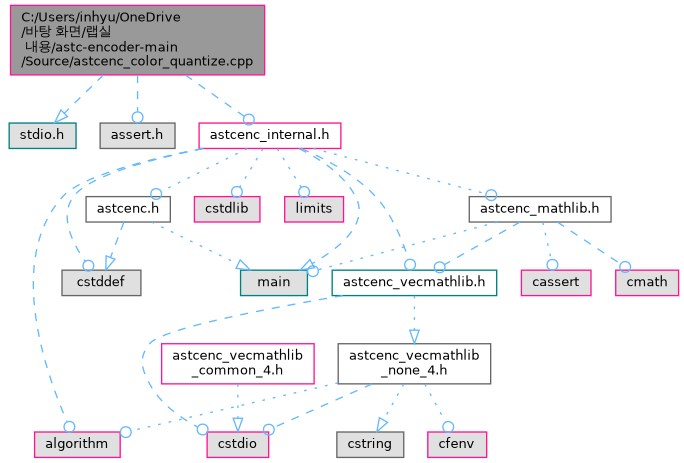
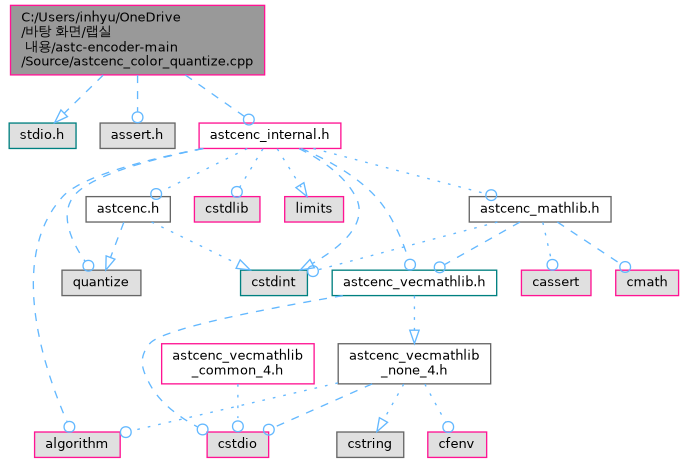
edge "astcenc_internal.h" -> "limits": arrowhead odot -> onormal
node "cstddef": label "cstddef" -> "quantize"
node "main": label "main" -> "cstdint"
edge "astcenc_vecmathlib _common_4.h" -> "cstdio": arrowhead onormal -> odot
